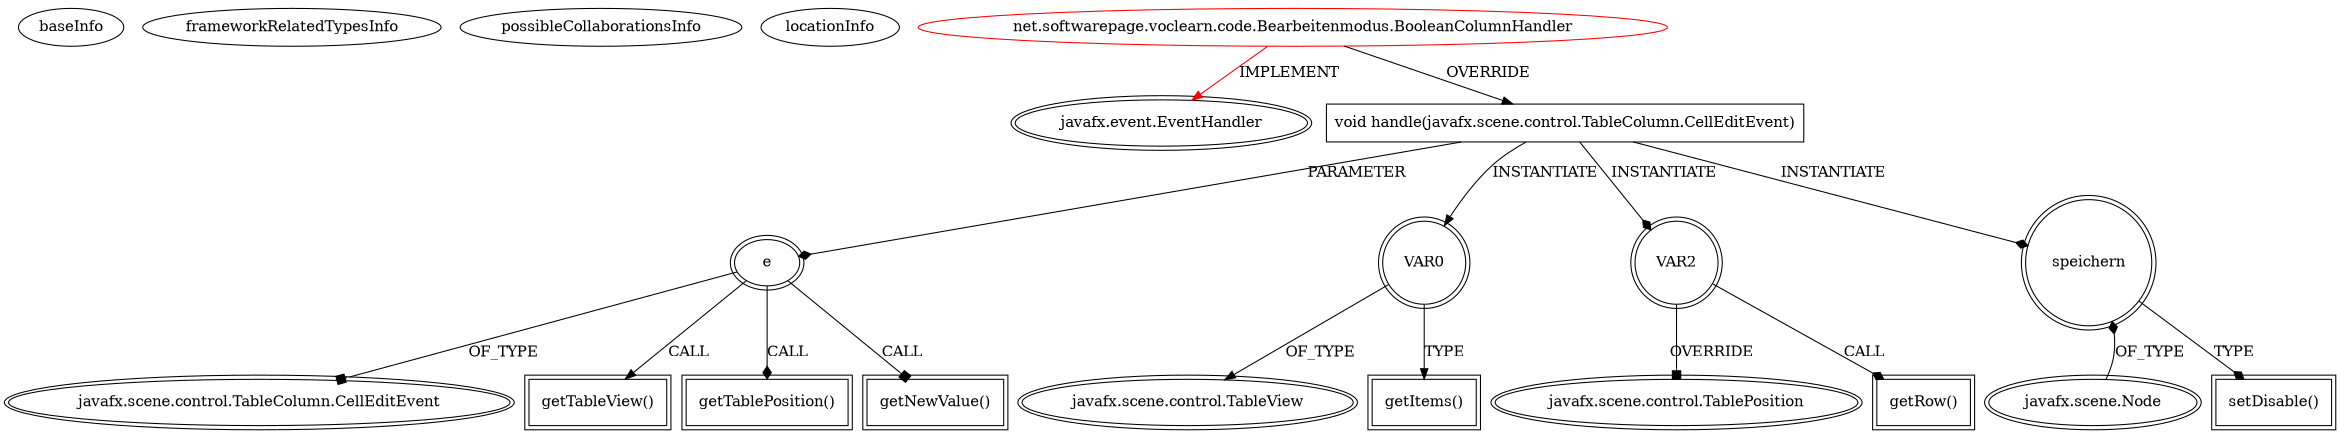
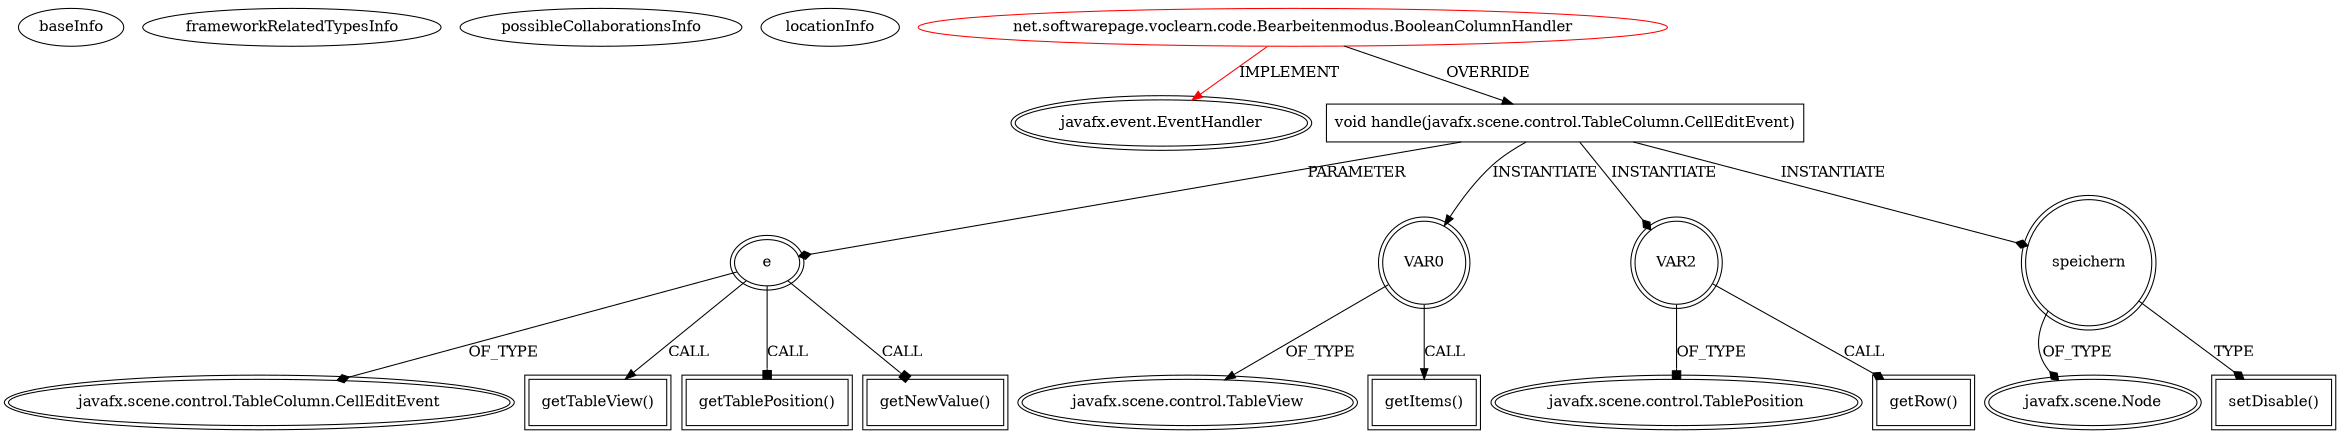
edge "e" -> "javafx.scene.control.TableColumn.CellEditEvent": arrowhead box -> diamond
edge "e" -> "getTablePosition()": arrowhead diamond -> box
edge "VAR0" -> "getItems()": label "TYPE" -> "CALL"
edge "VAR2" -> "javafx.scene.control.TablePosition": label "OVERRIDE" -> "OF_TYPE"
edge "javafx.scene.Node" -> "speichern": reversed
